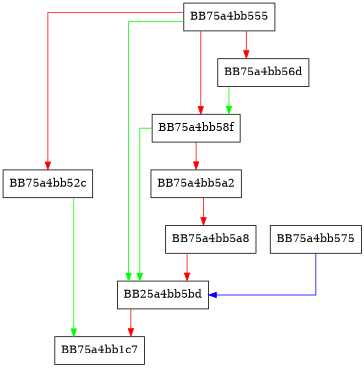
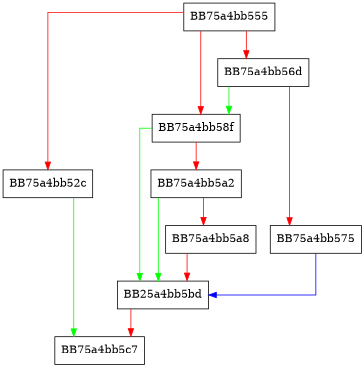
edge "BB75a4bb555" -> "BB25a4bb5bd": now "BB75a4bb5a2" -> "BB25a4bb5bd"
edge "BB75a4bb56d" -> "BB75a4bb575": added
node "BB75a4bb1c7": label "BB75a4bb1c7" -> "BB75a4bb5c7"
